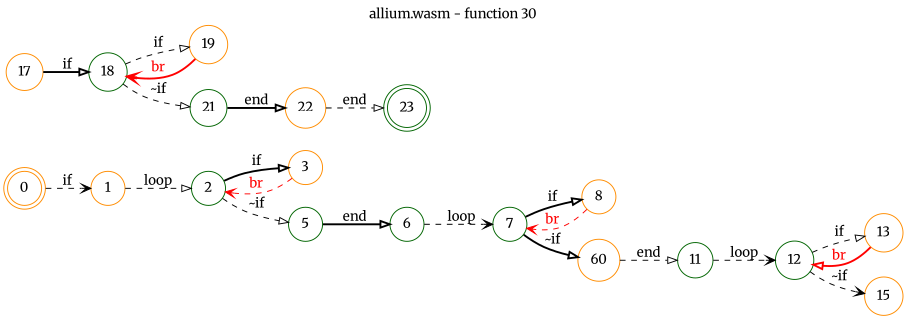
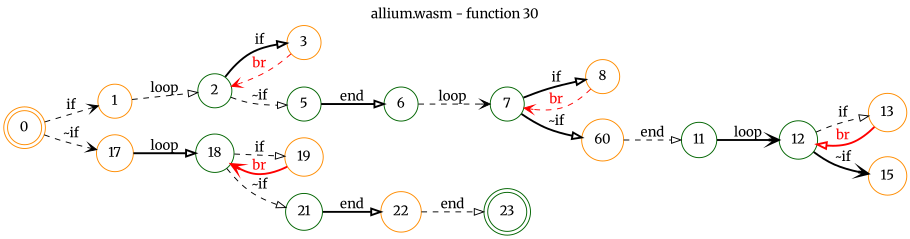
edge "17" -> "18": label "if" -> "loop"
edge "0" -> "17": added, label "~if"
edge "11" -> "12": style dashed -> bold
edge "12" -> "15": style dashed -> bold
